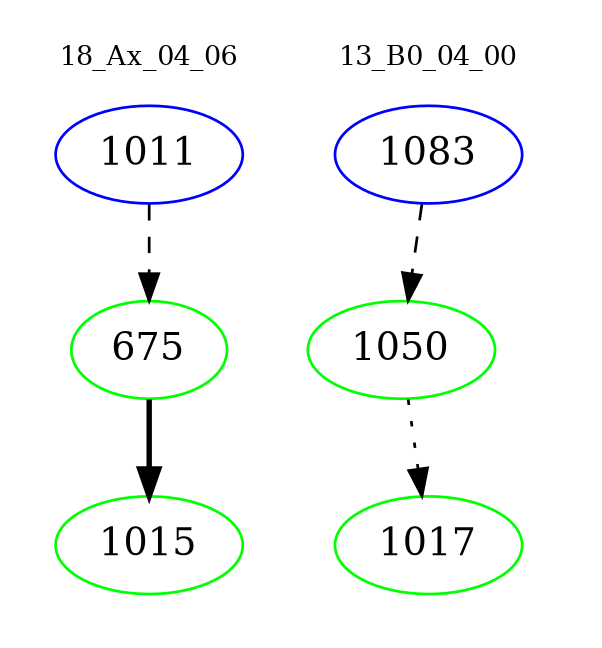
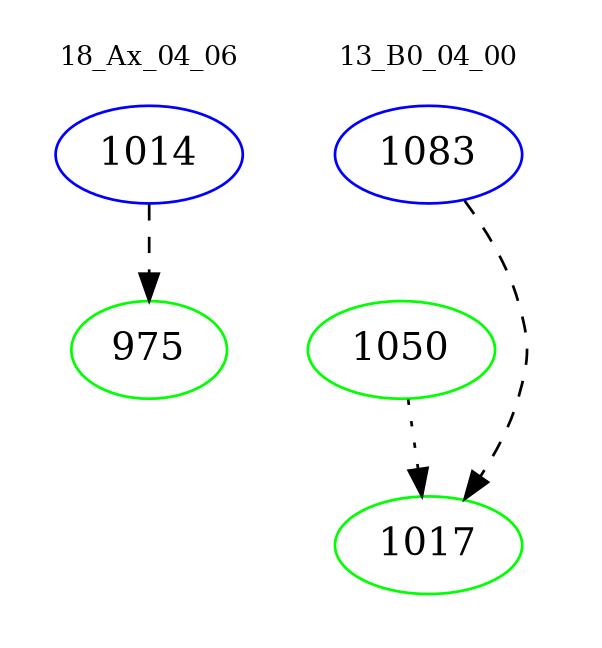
node "1011": label "1011" -> "1014"
edge "1083" -> "1050": now "1083" -> "1017"
node "675": label "675" -> "975"
node "1015": removed
